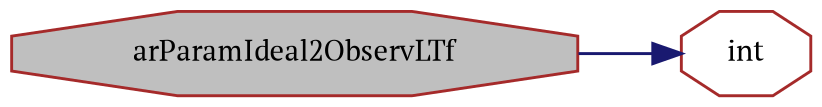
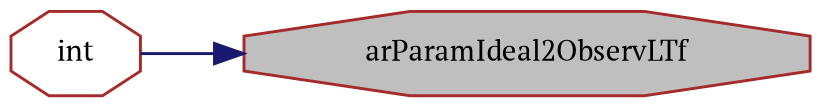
edge "arParamIdeal2ObservLTf" -> "int": reversed
